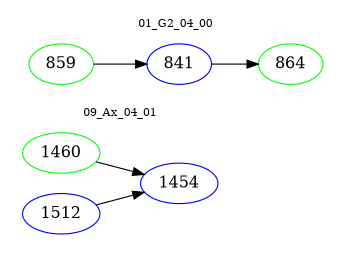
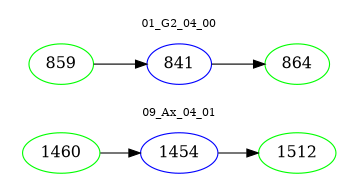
edge "1512" -> "1454": reversed
node "1512": color blue -> green
